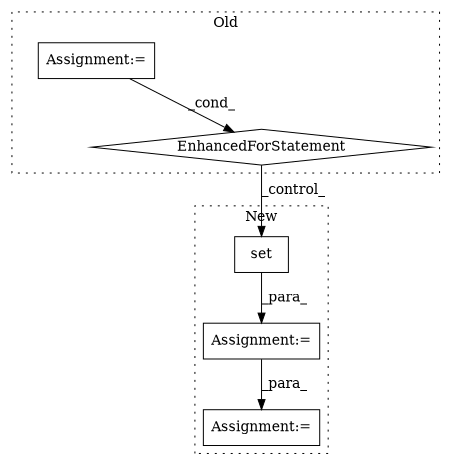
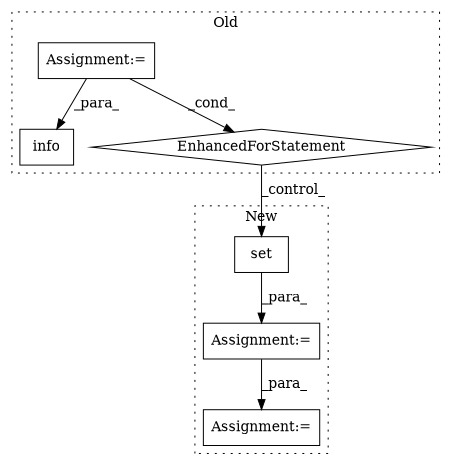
node "info": added
